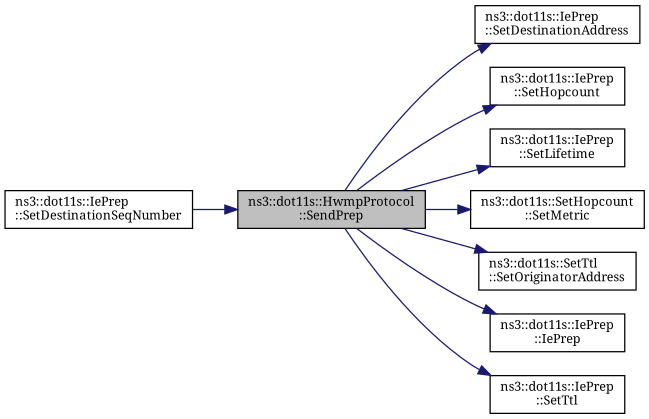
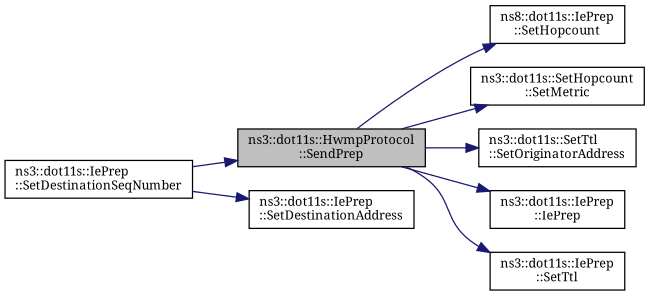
node "ns3::dot11s::IePrep ::SetHopcount": label "ns3::dot11s::IePrep ::SetHopcount" -> "ns8::dot11s::IePrep ::SetHopcount"
edge "ns3::dot11s::HwmpProtocol ::SendPrep" -> "ns3::dot11s::IePrep ::SetDestinationAddress": now "ns3::dot11s::IePrep ::SetDestinationSeqNumber" -> "ns3::dot11s::IePrep ::SetDestinationAddress"
node "ns3::dot11s::IePrep ::SetLifetime": removed
